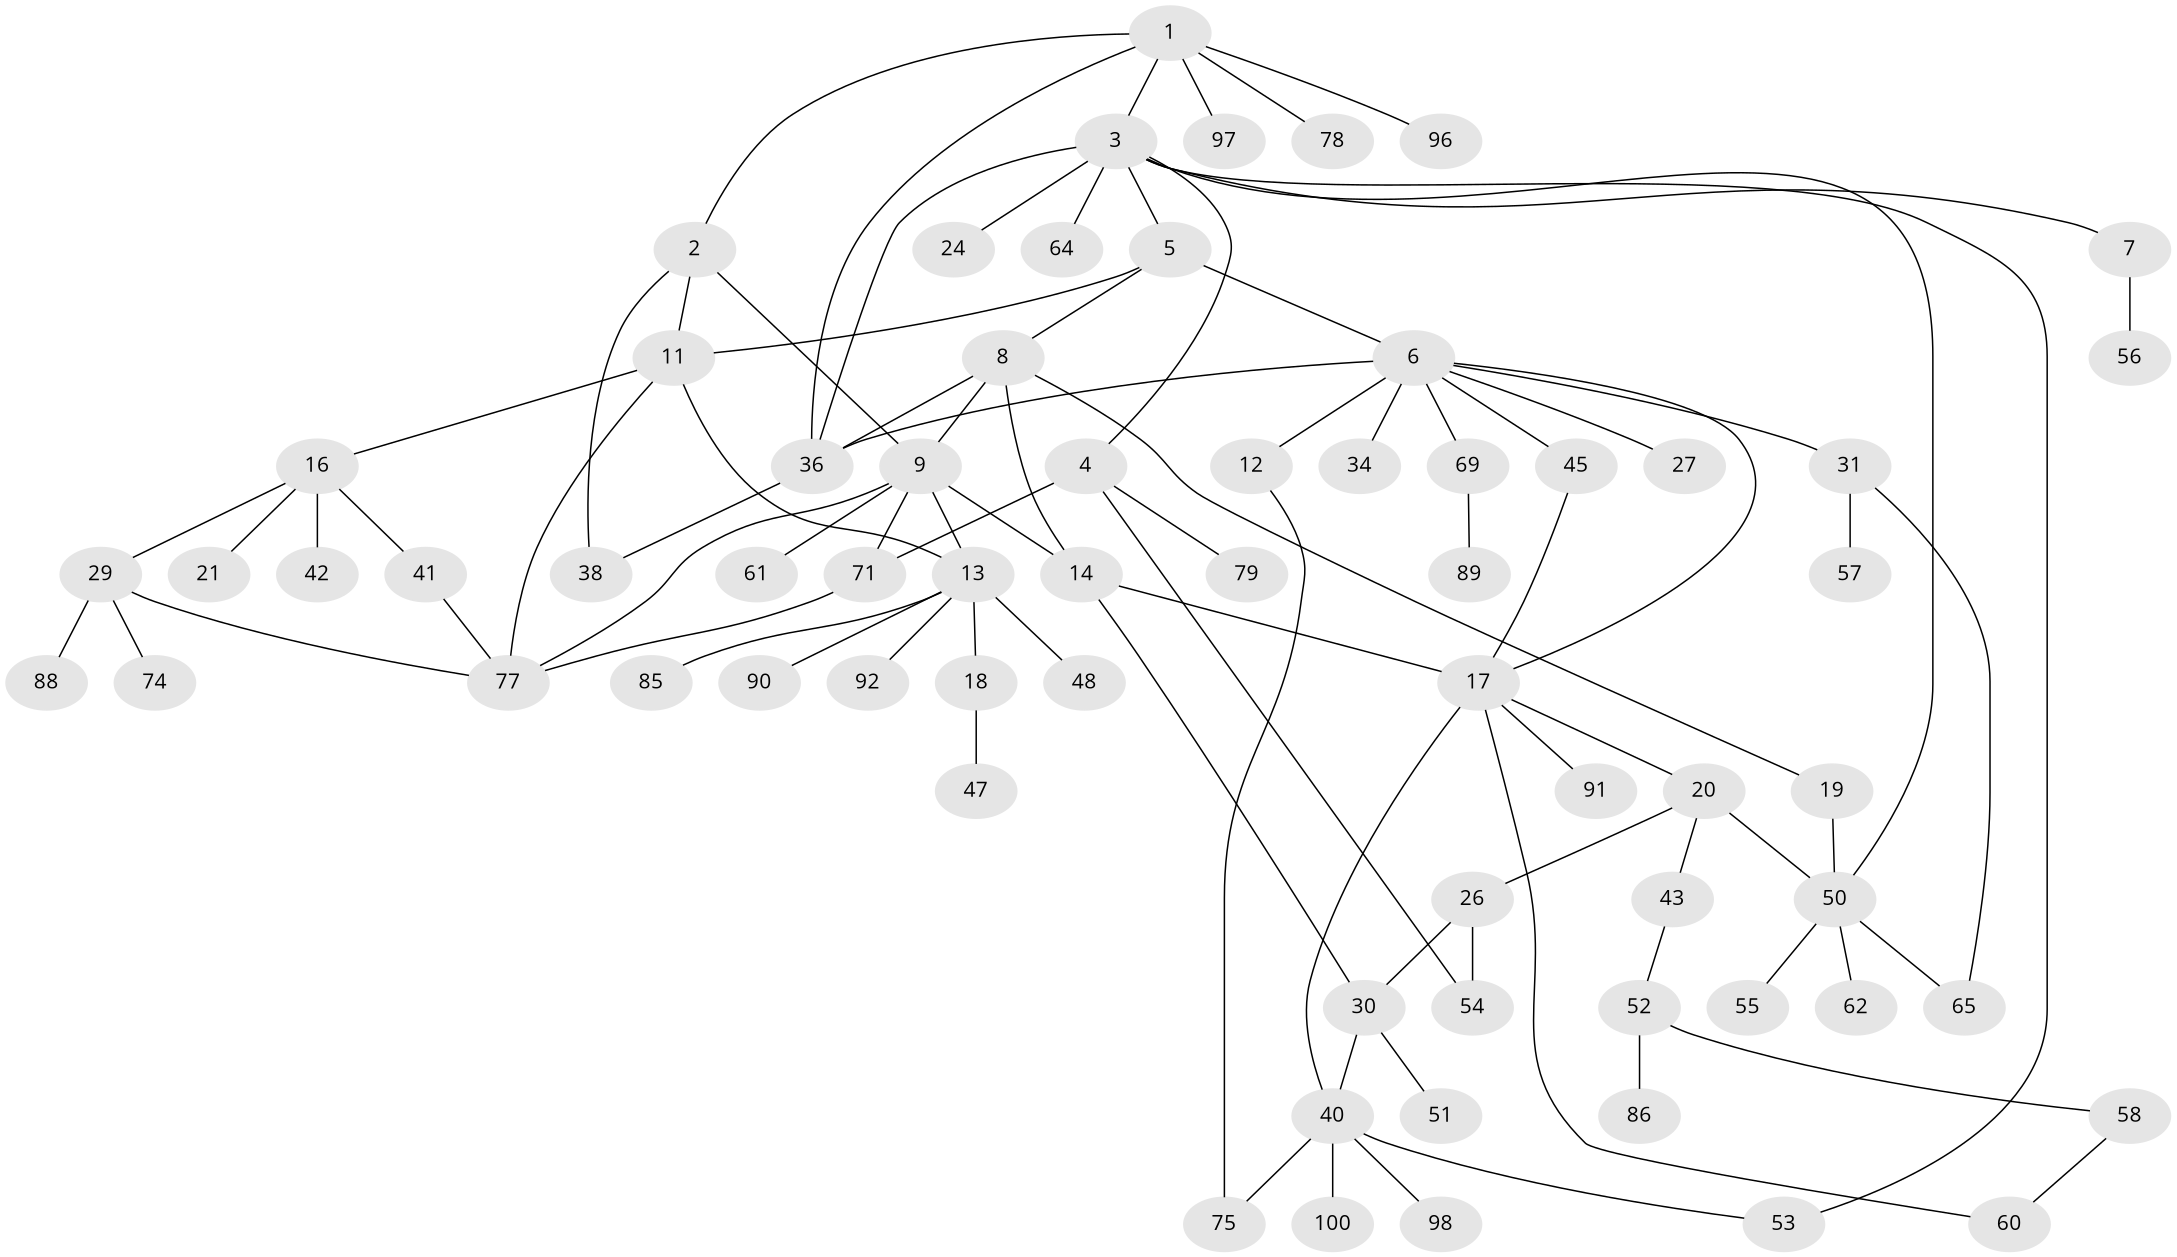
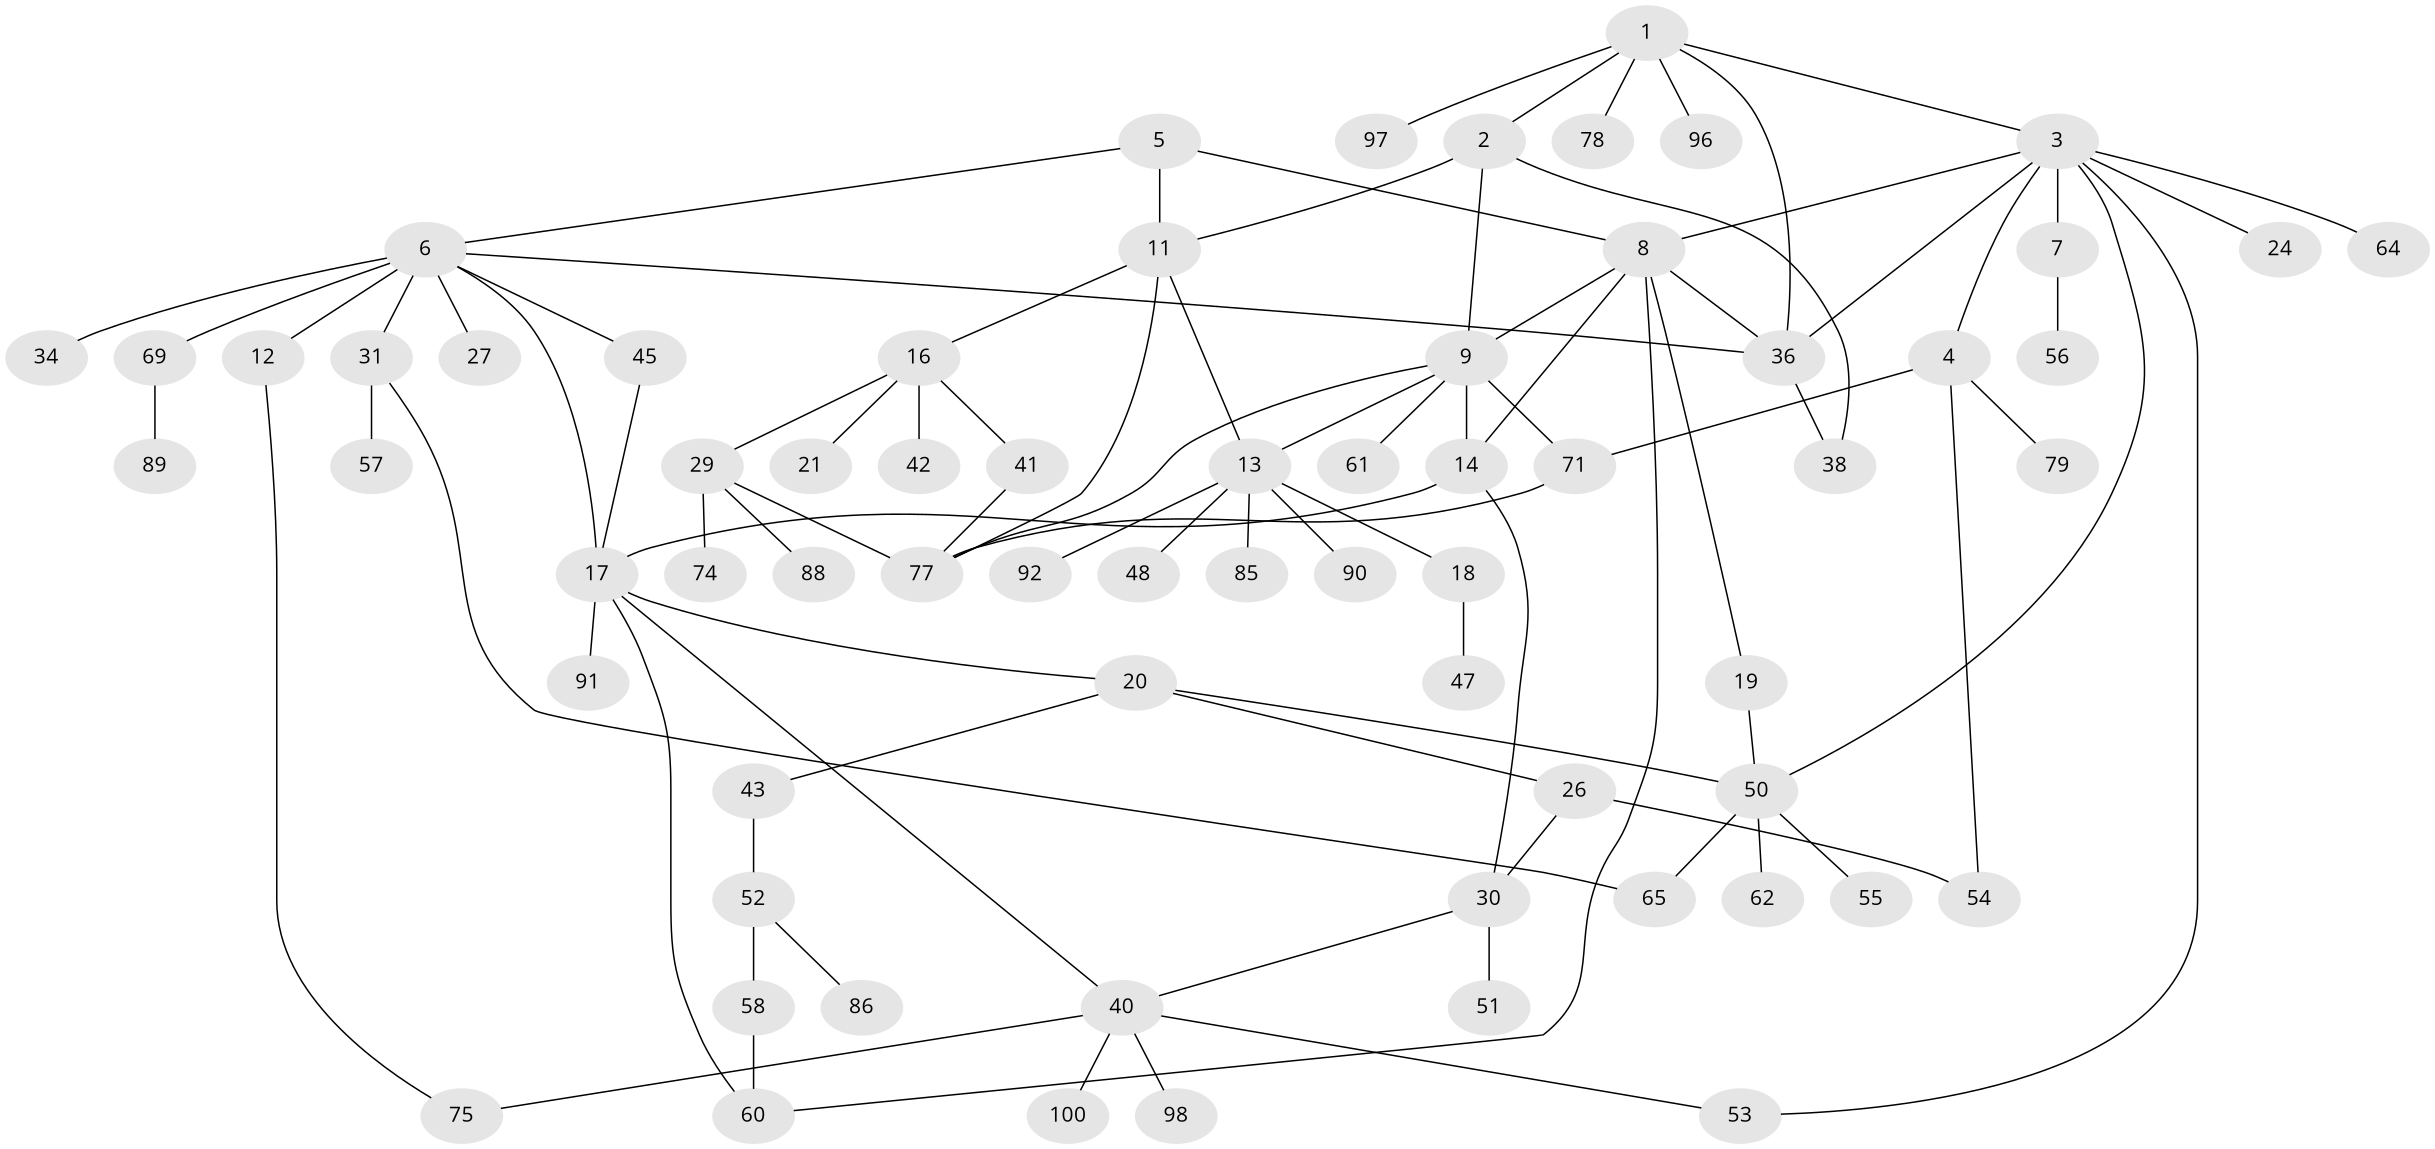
edge "3" -- "5": now "3" -- "8"
edge "8" -- "60": added
